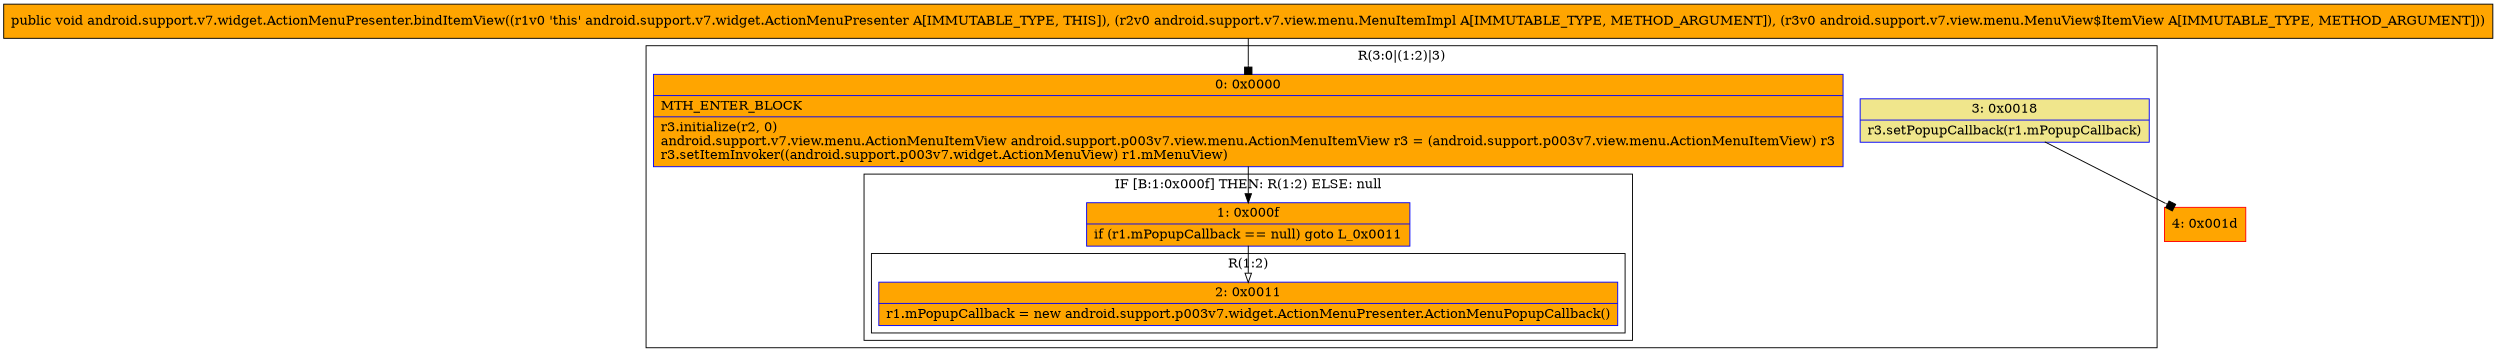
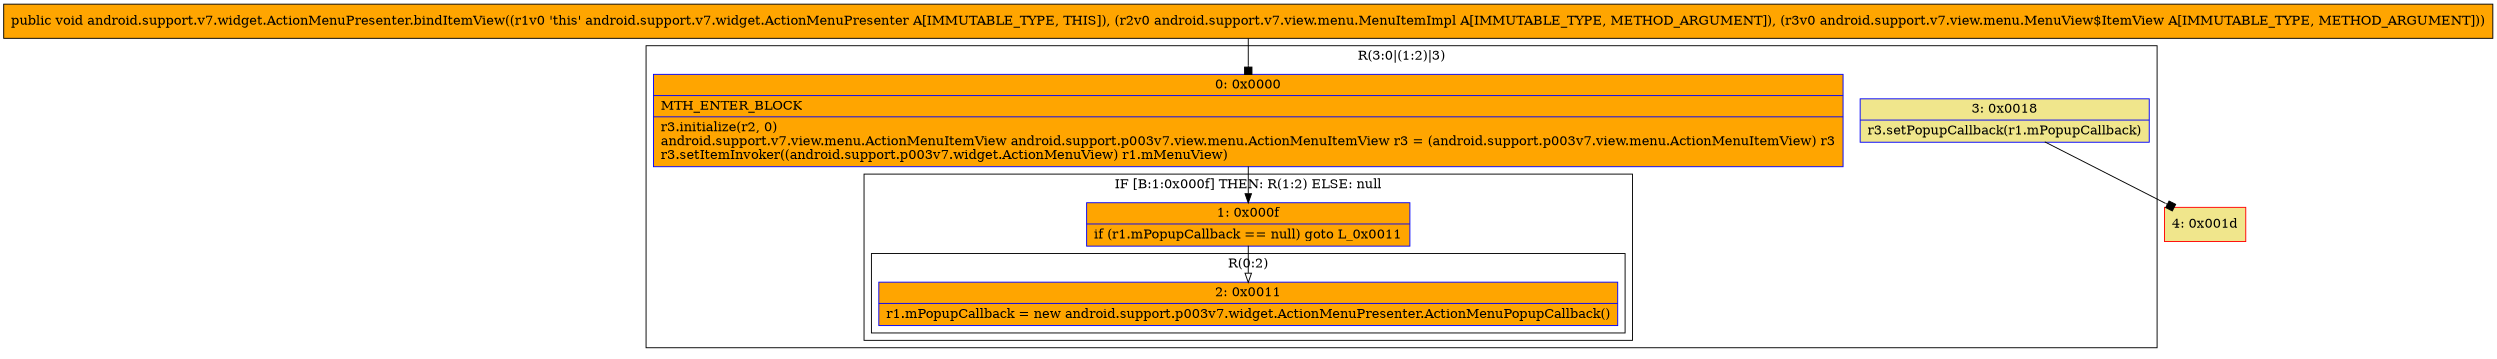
node "4: 0x001d": fillcolor orange -> khaki
cluster "R(1:2)": label "R(1:2)" -> "R(0:2)"
